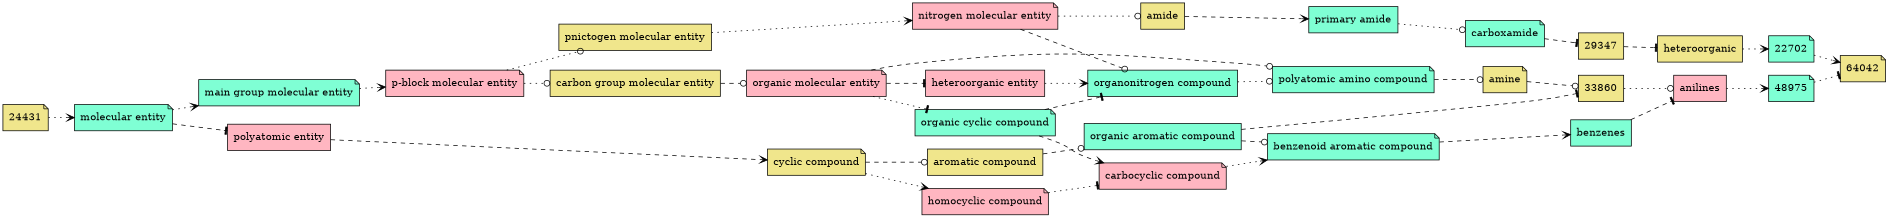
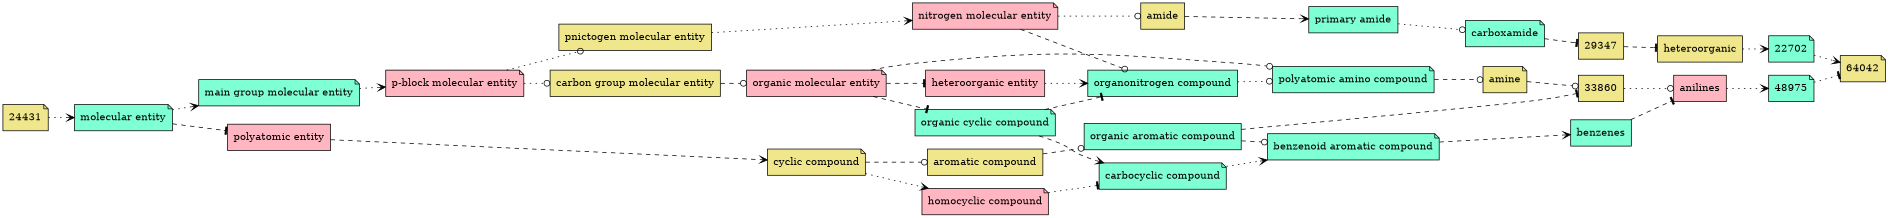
edge "organic molecular entity" -> "organic cyclic compound": style dotted -> dashed
node "carbocyclic compound": fillcolor lightpink -> aquamarine
